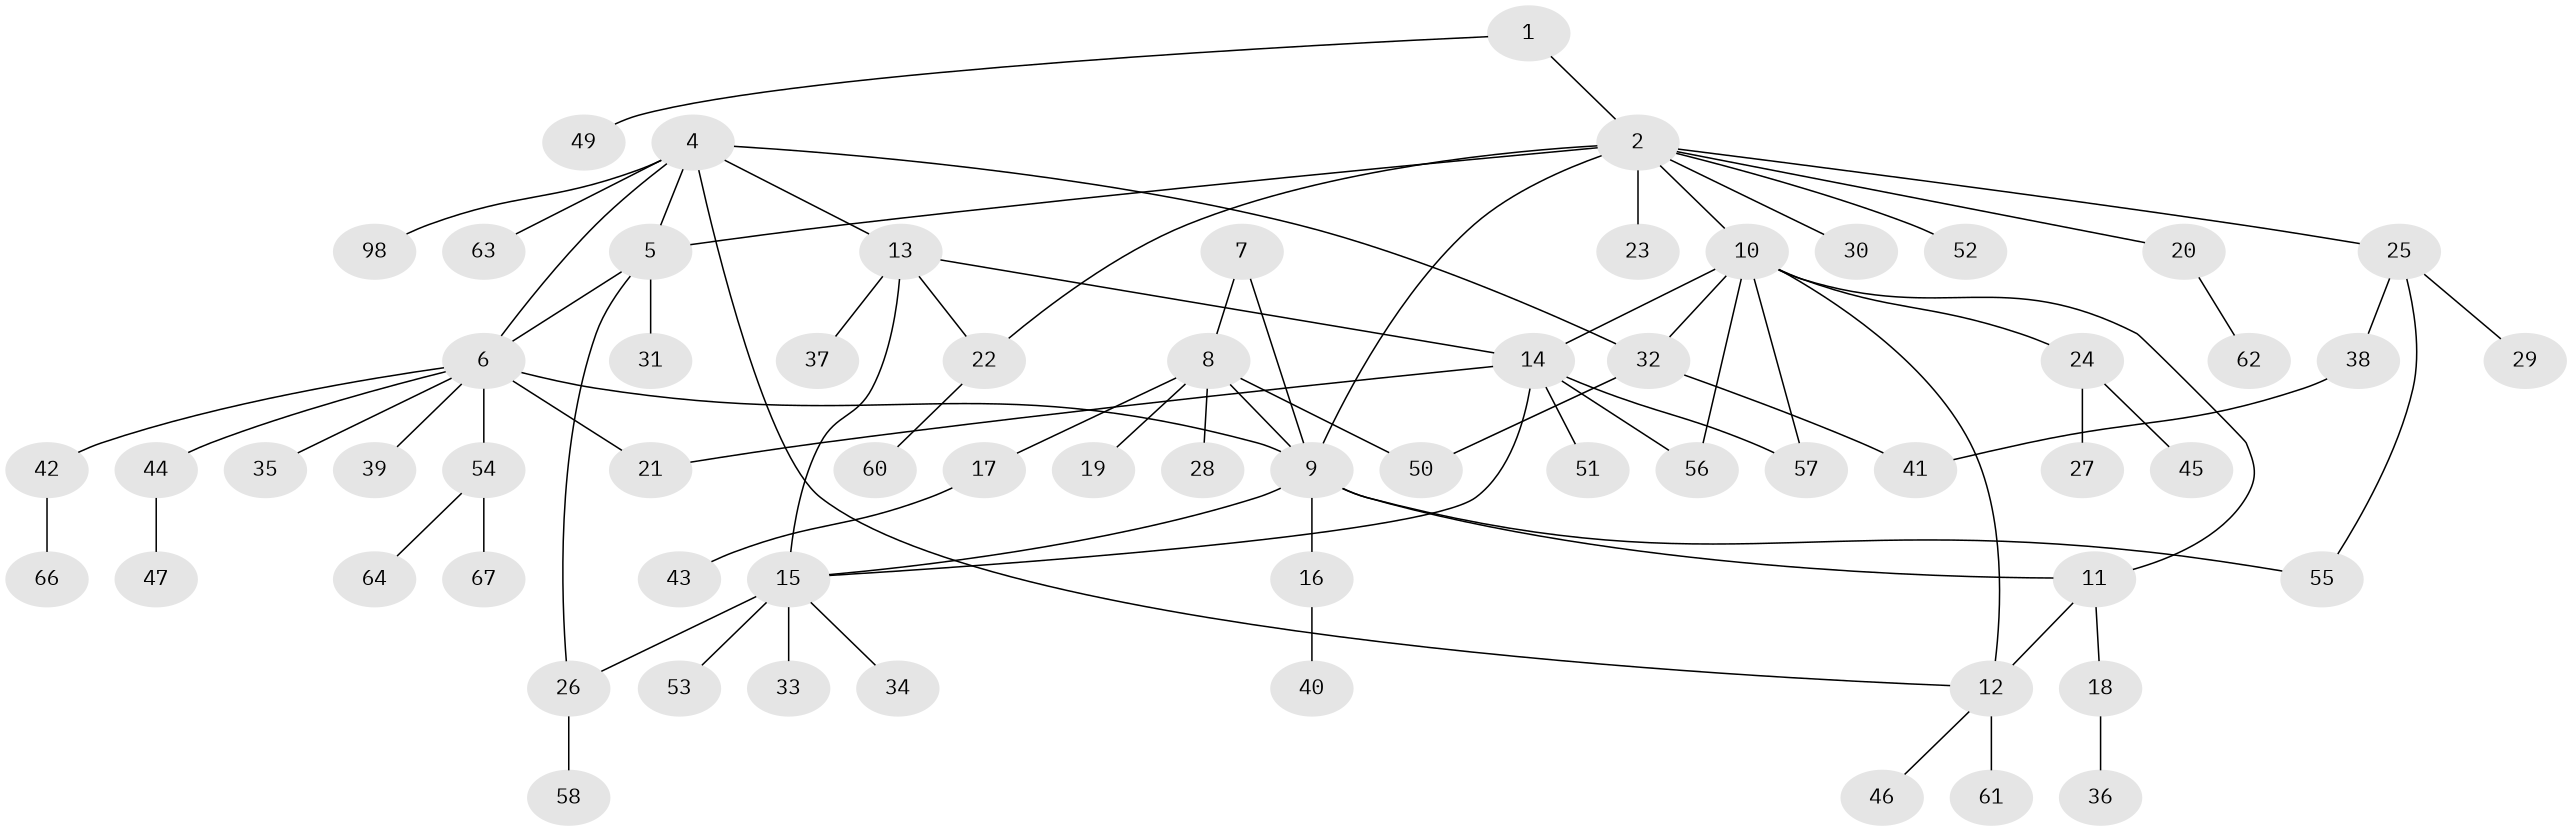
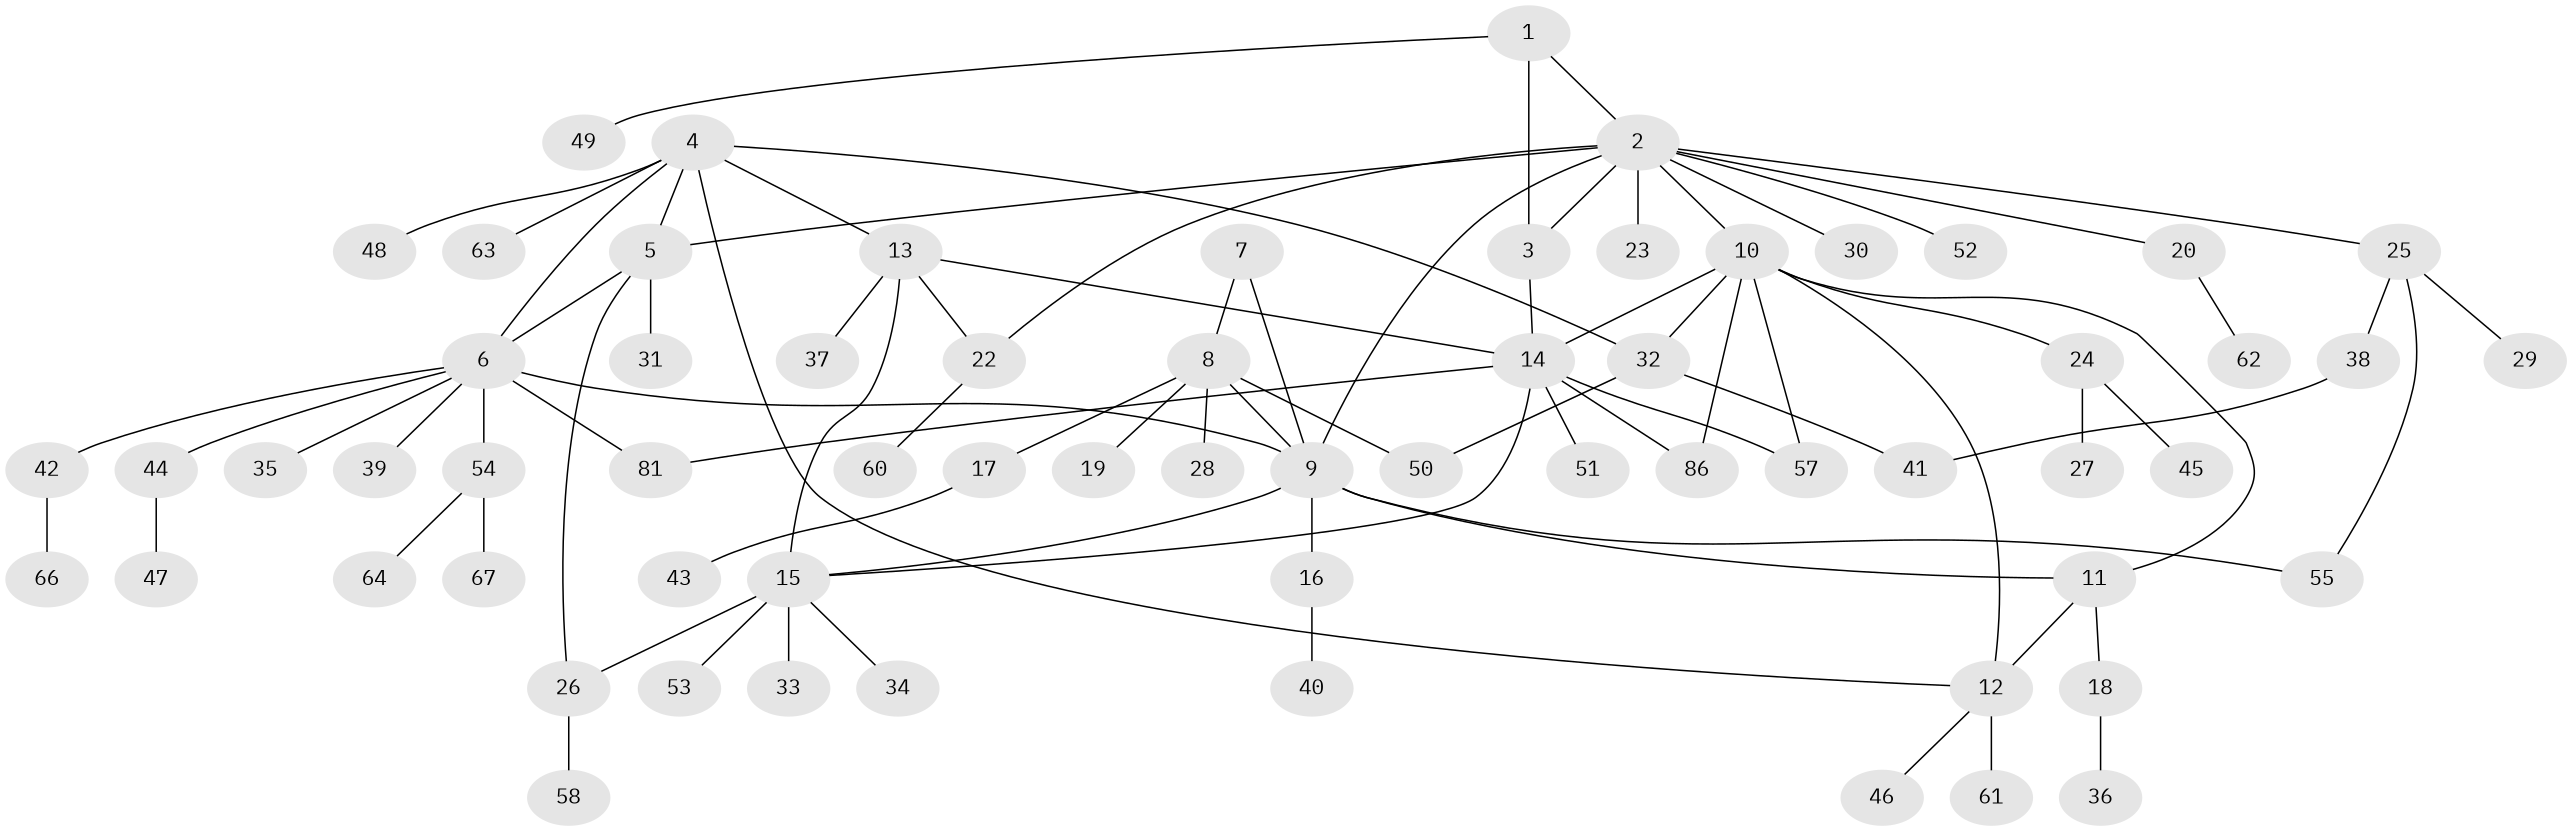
node "98": label "98" -> "48"
node "3": added
node "21": label "21" -> "81"
node "56": label "56" -> "86"
